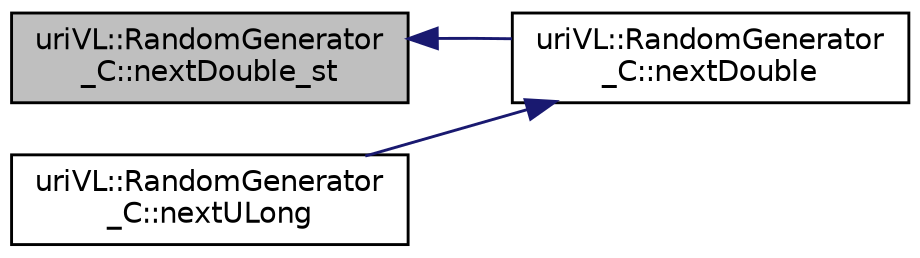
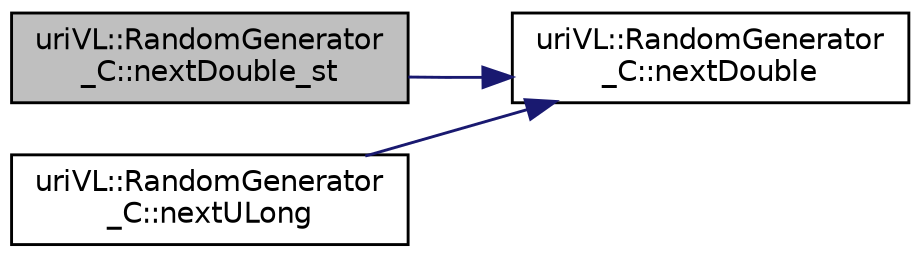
edge "uriVL::RandomGenerator _C::nextDouble" -> "uriVL::RandomGenerator _C::nextDouble_st": reversed
